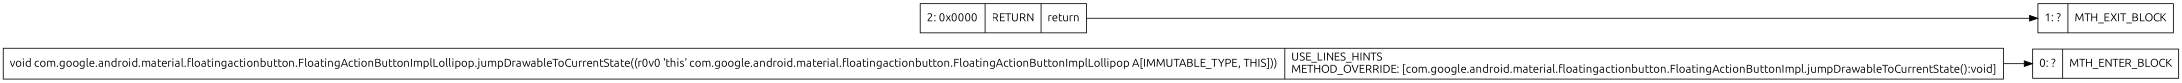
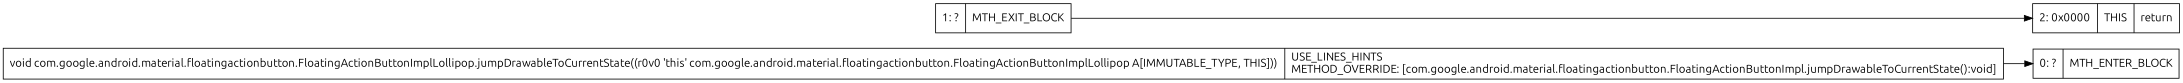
node "2: 0x0000": text "RETURN" -> "THIS"
edge "2: 0x0000" -> "1: ?": reversed
